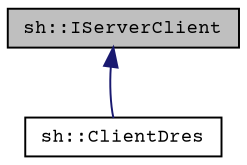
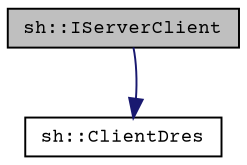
edge "sh::ClientDres" -> "sh::IServerClient": reversed
